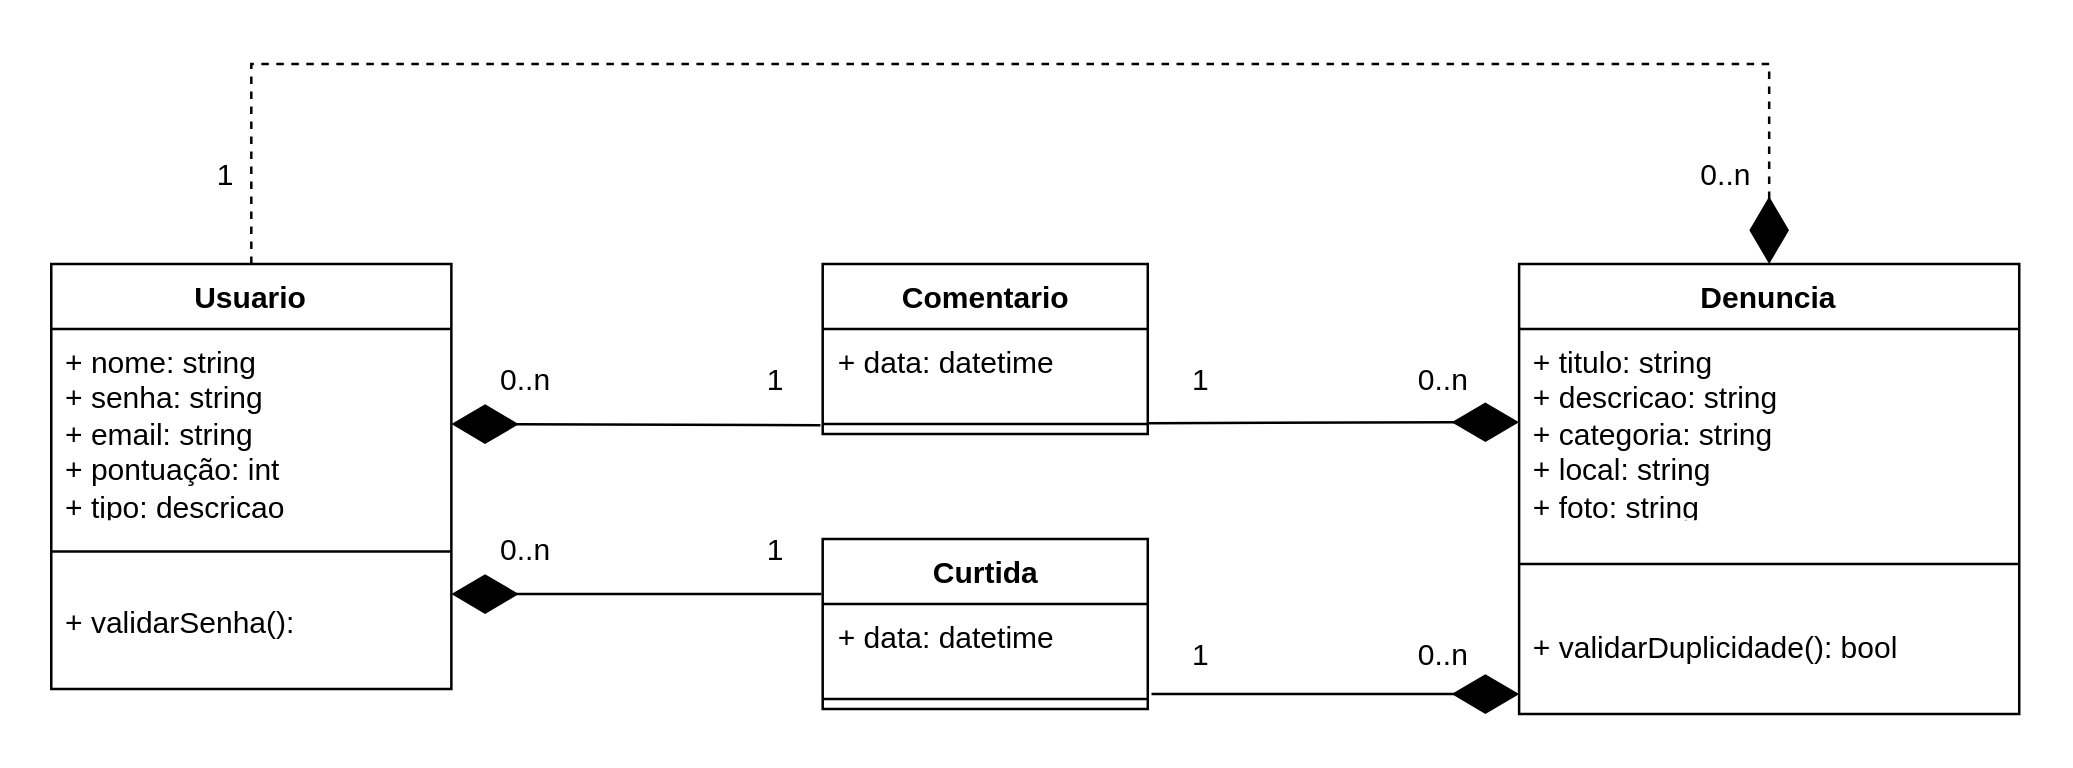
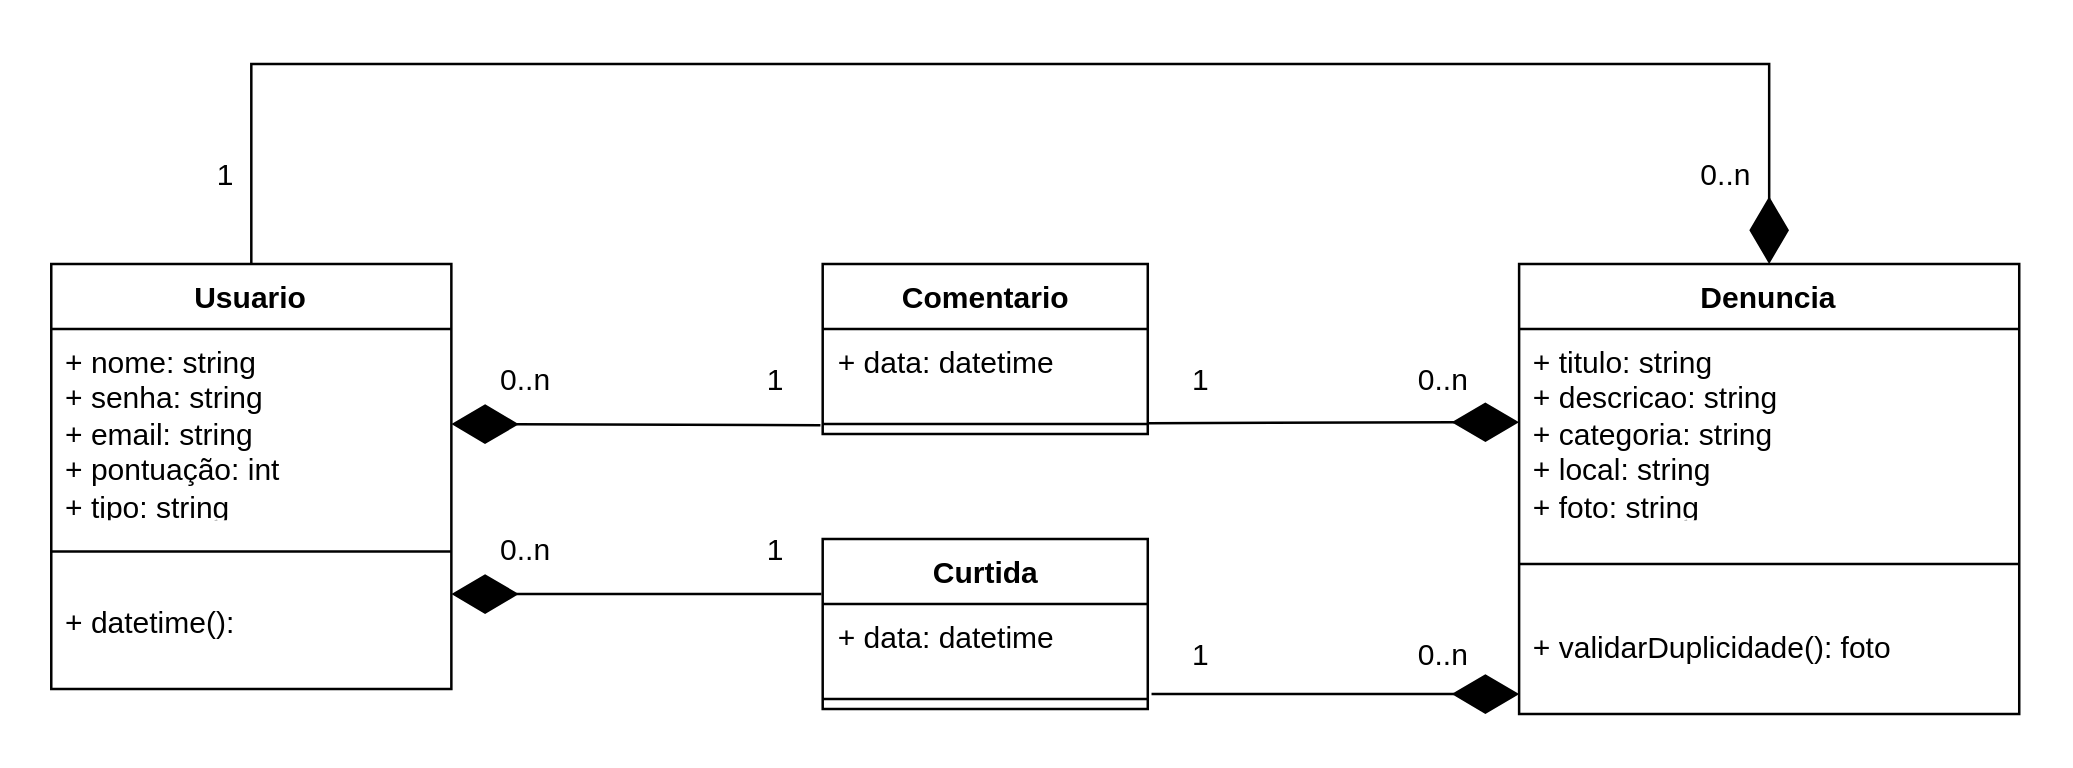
edge "Usuario" -> "Denuncia": style dashed -> solid
node "+ nome: string + senha: string + email: string + pontuação: int + tipo: descricao": label "+ nome: string + senha: string + email: string + pontuação: int + tipo: descricao" -> "+ nome: string + senha: string + email: string + pontuação: int + tipo: string"
node "+ validarSenha():": label "+ validarSenha():" -> "+ datetime():"
node "+ validarDuplicidade(): bool": label "+ validarDuplicidade(): bool" -> "+ validarDuplicidade(): foto"
